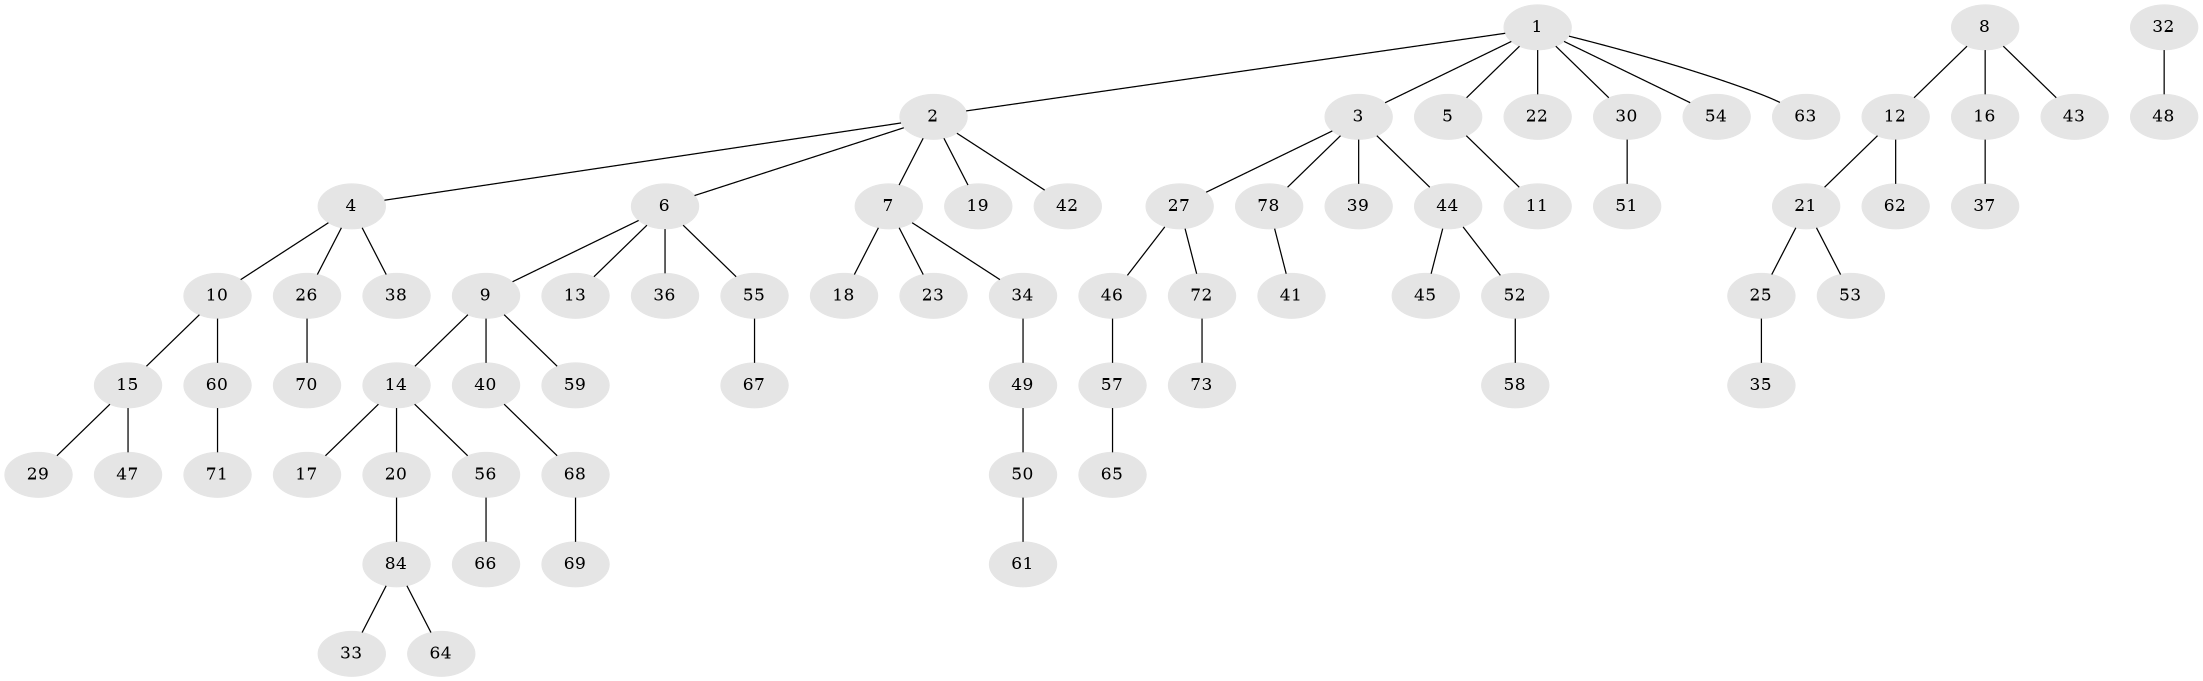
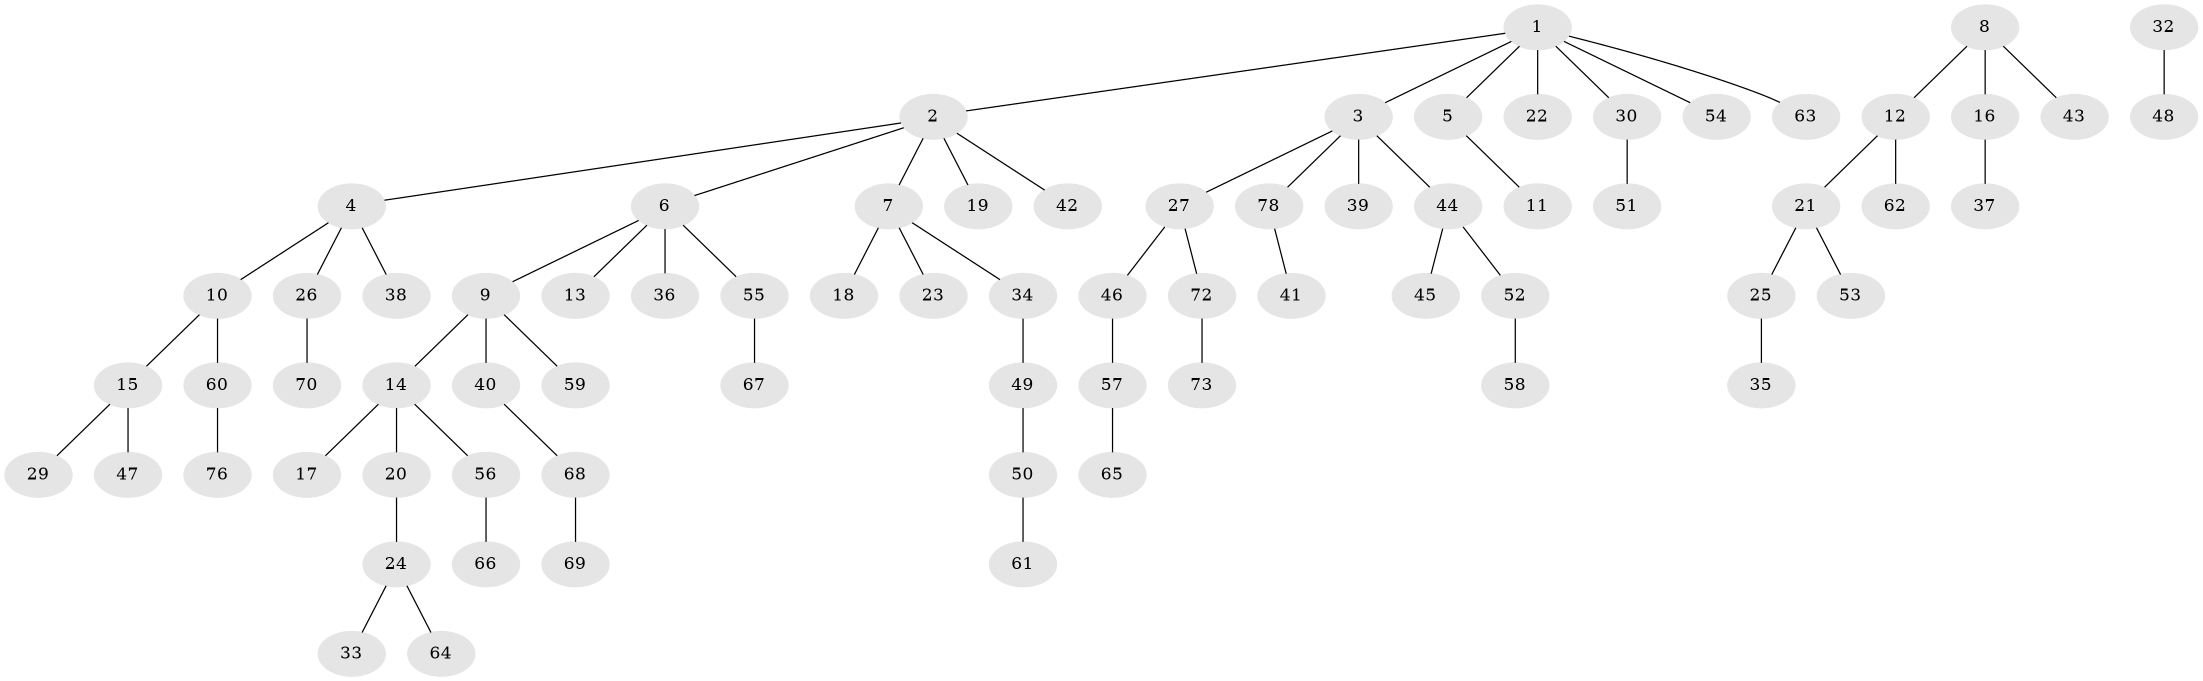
node "71": label "71" -> "76"
node "84": label "84" -> "24"
